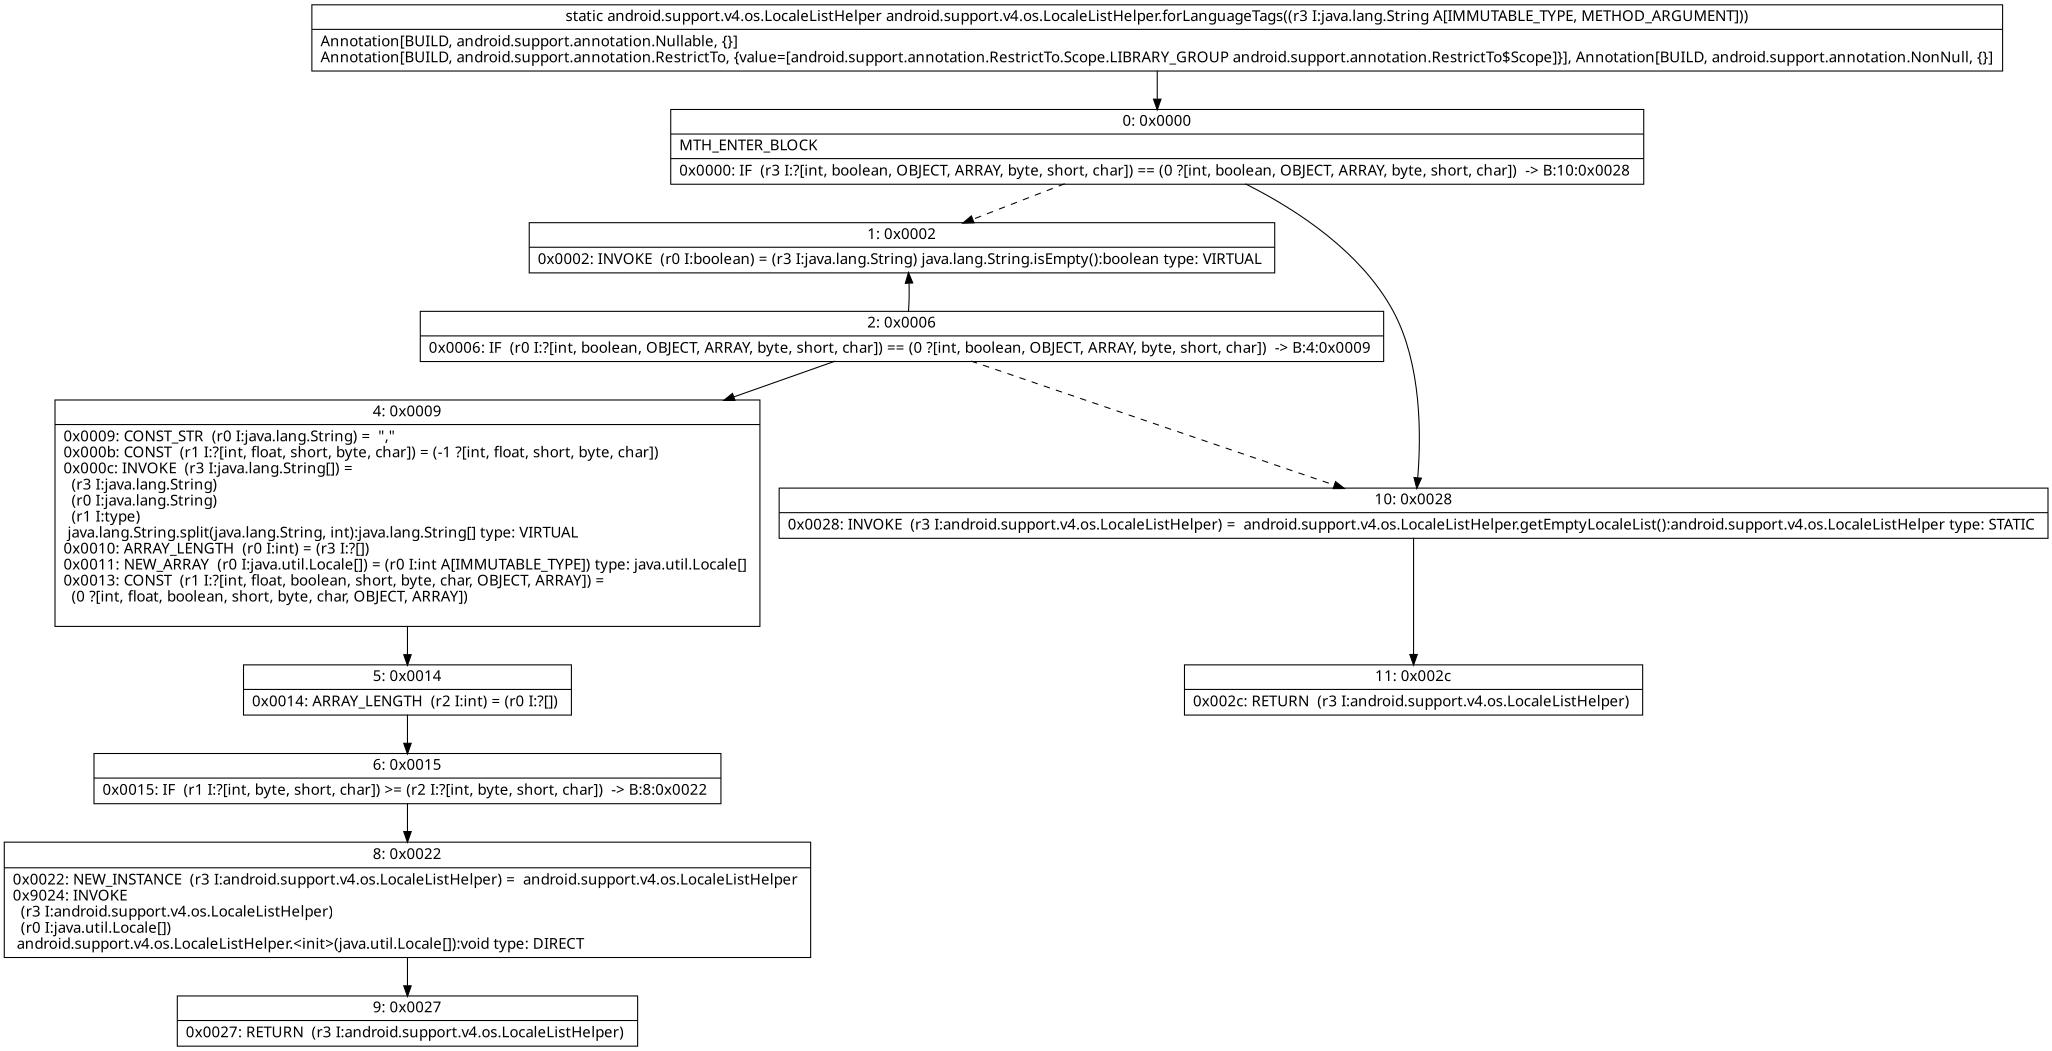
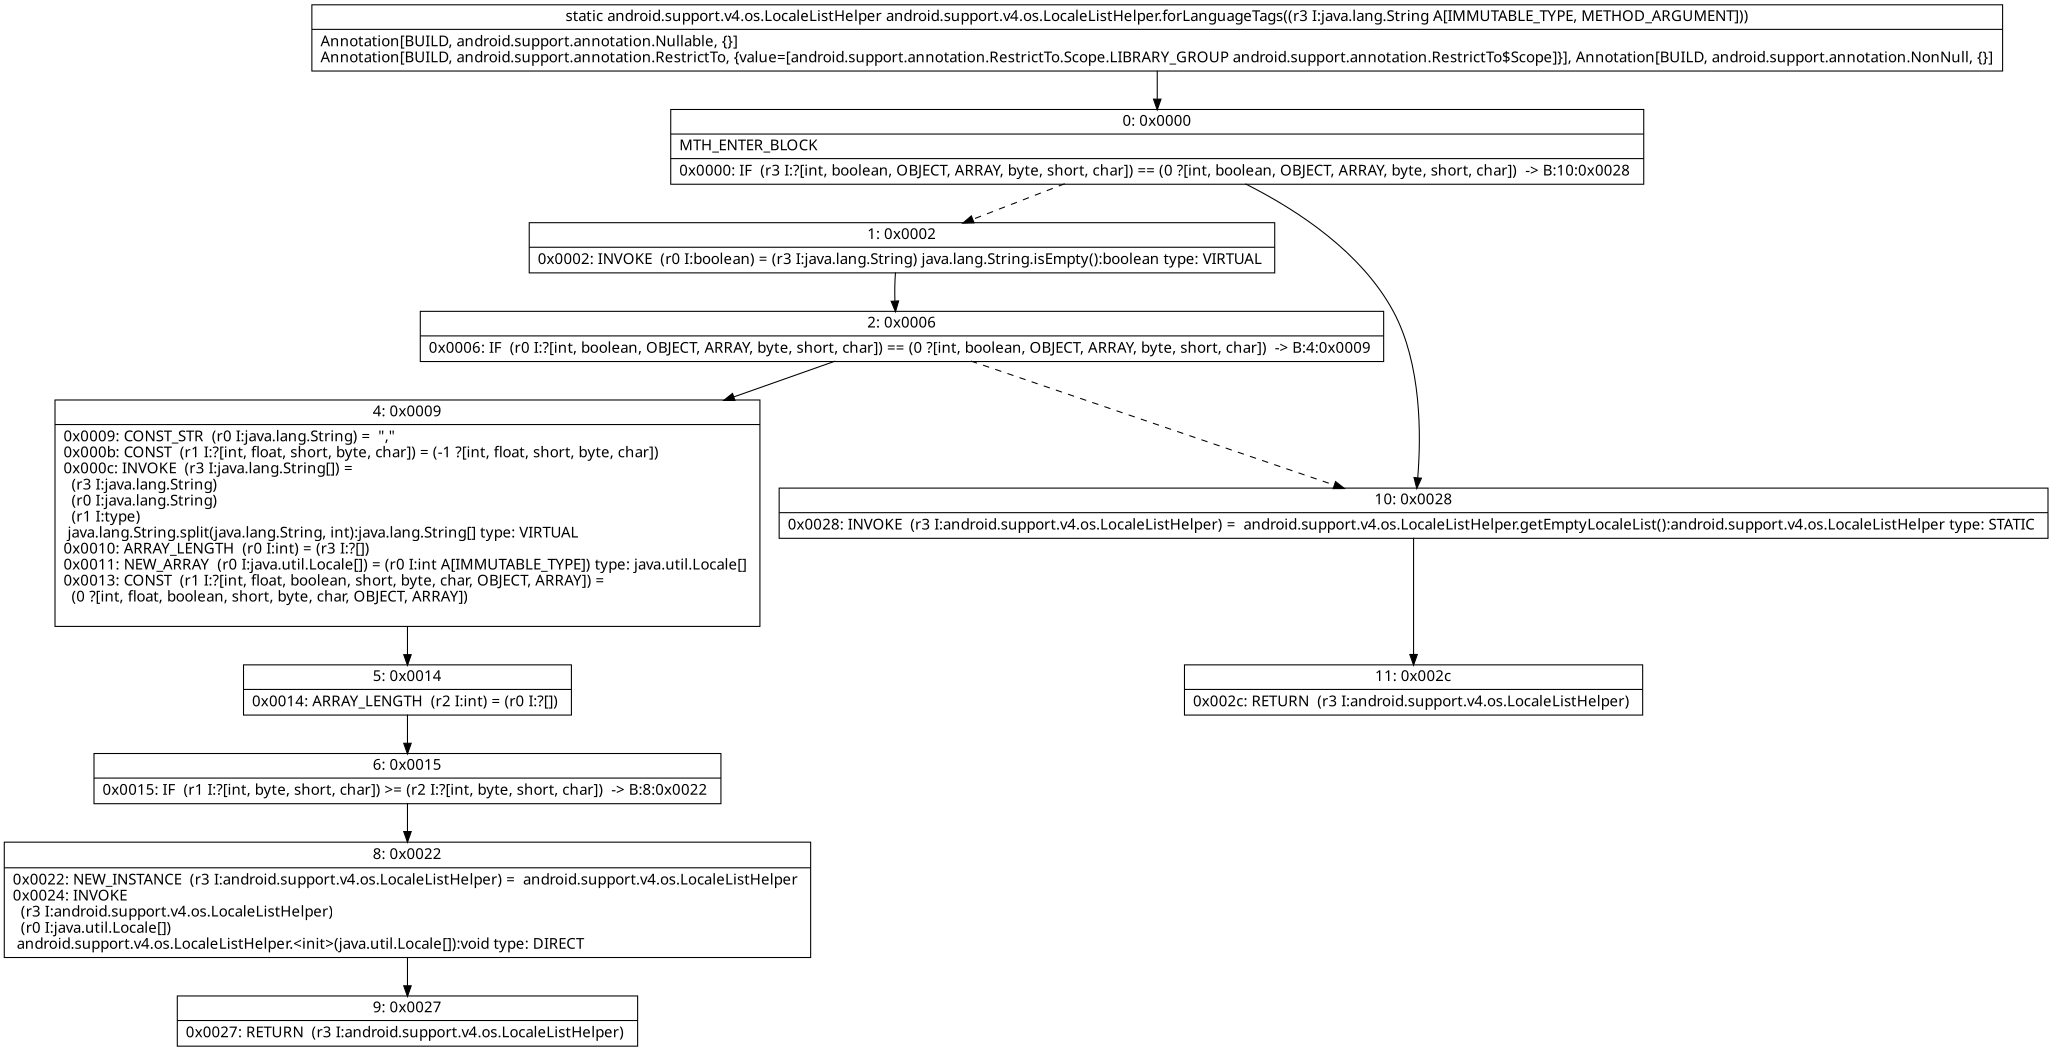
edge "2: 0x0006" -> "1: 0x0002": reversed
node "8: 0x0022": text "0x9024: INVOKE" -> "0x0024: INVOKE"
